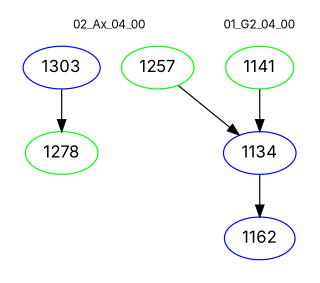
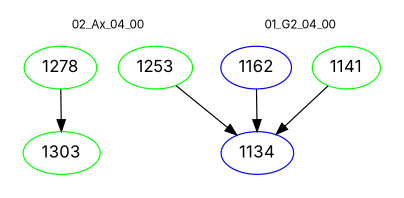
node "1303": color blue -> green
node "1257": label "1257" -> "1253"
edge "1303" -> "1278": reversed
edge "1134" -> "1162": reversed
